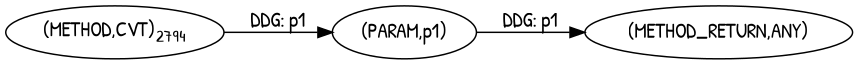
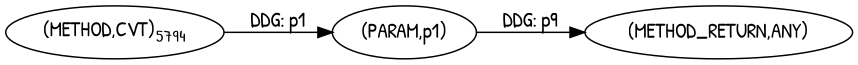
edge "(PARAM,p1)" -> "(METHOD_RETURN,ANY)": label "DDG: p1" -> "DDG: p9"
node "(METHOD,CVT)": text "2794" -> "5794"
